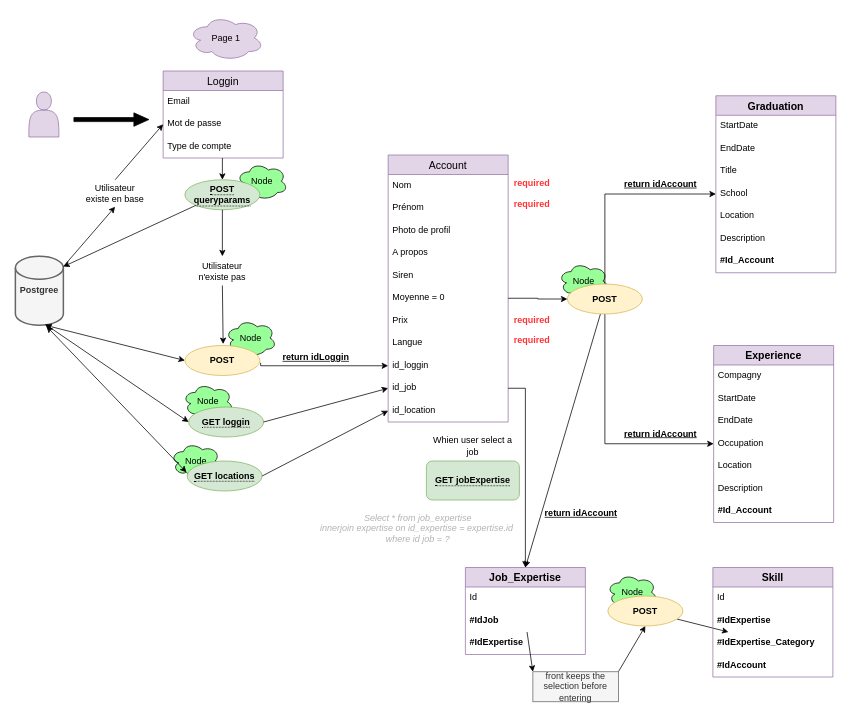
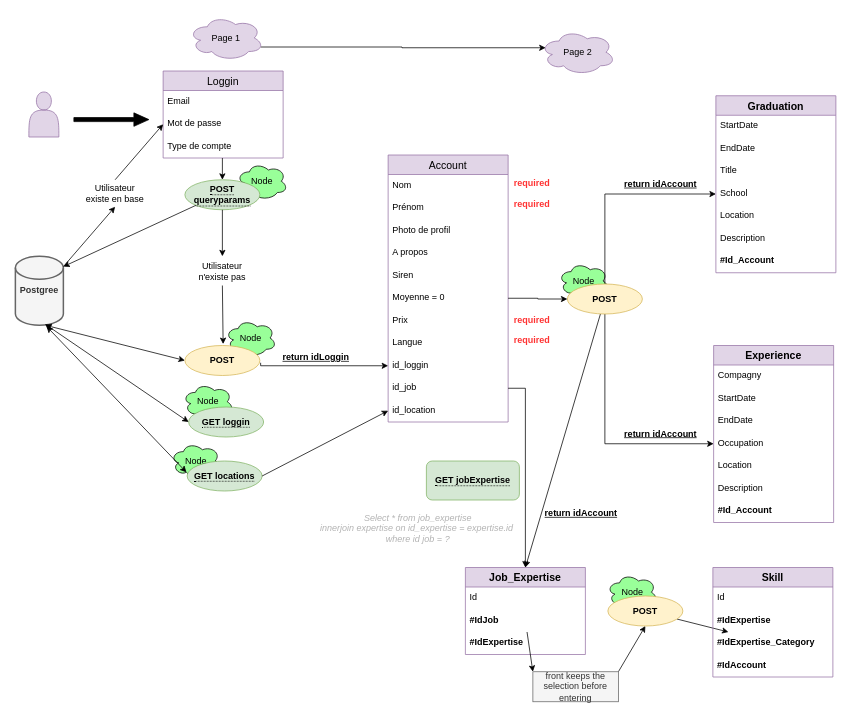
edge "Page 1" -> "Page 2": added
node "Page 2": added
edge "GET loggin" -> "id_job": removed
node "Whien user select a job": removed
